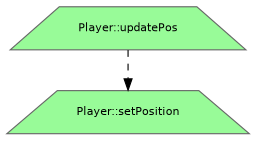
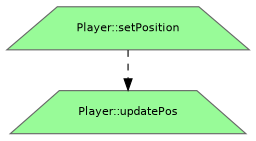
edge "Player::updatePos" -> "Player::setPosition": reversed
